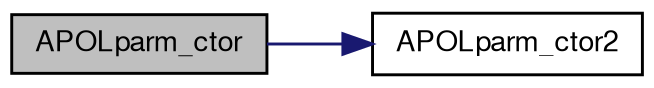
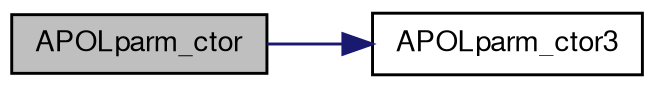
node "APOLparm_ctor2": label "APOLparm_ctor2" -> "APOLparm_ctor3"
